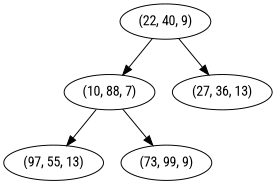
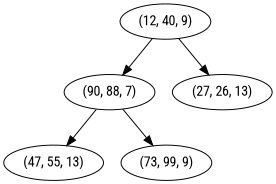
node "(22, 40, 9)": label "(22, 40, 9)" -> "(12, 40, 9)"
node "(10, 88, 7)": label "(10, 88, 7)" -> "(90, 88, 7)"
node "(27, 36, 13)": label "(27, 36, 13)" -> "(27, 26, 13)"
node "(97, 55, 13)": label "(97, 55, 13)" -> "(47, 55, 13)"
